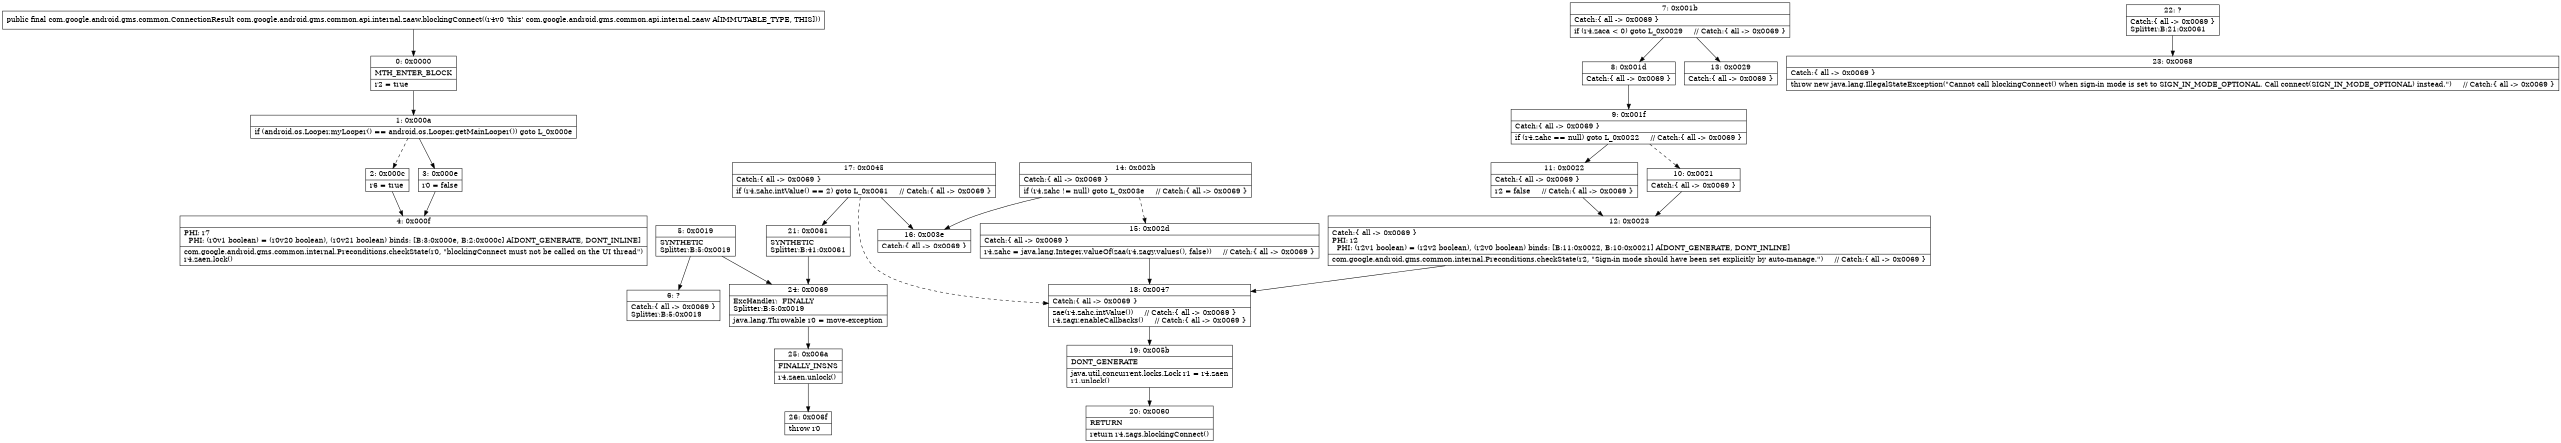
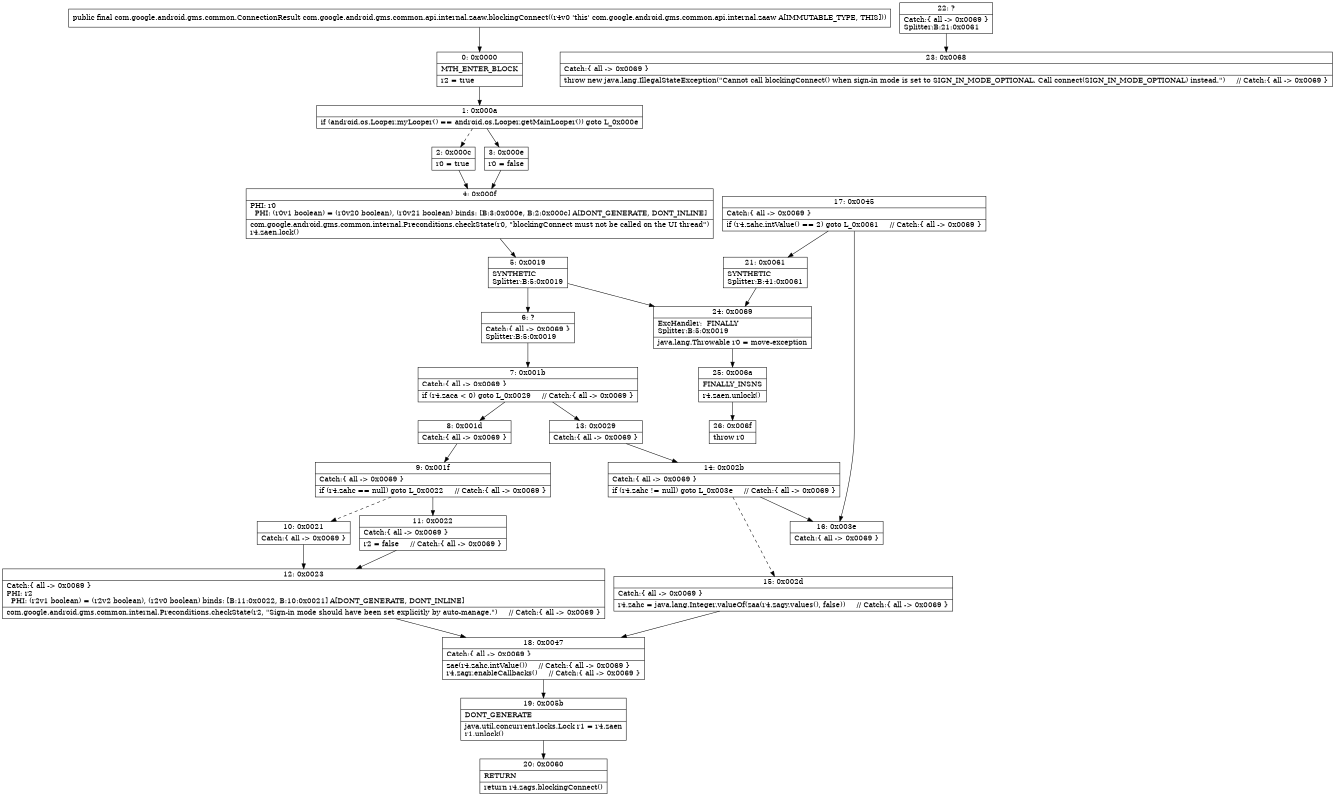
node "2: 0x000c": text "r6 = true" -> "r0 = true"
node "4: 0x000f": text "PHI: r7" -> "PHI: r0"
edge "4: 0x000f" -> "5: 0x0019": added
edge "17: 0x0045" -> "18: 0x0047": removed
edge "6: ?" -> "7: 0x001b": added
edge "13: 0x0029" -> "14: 0x002b": added
